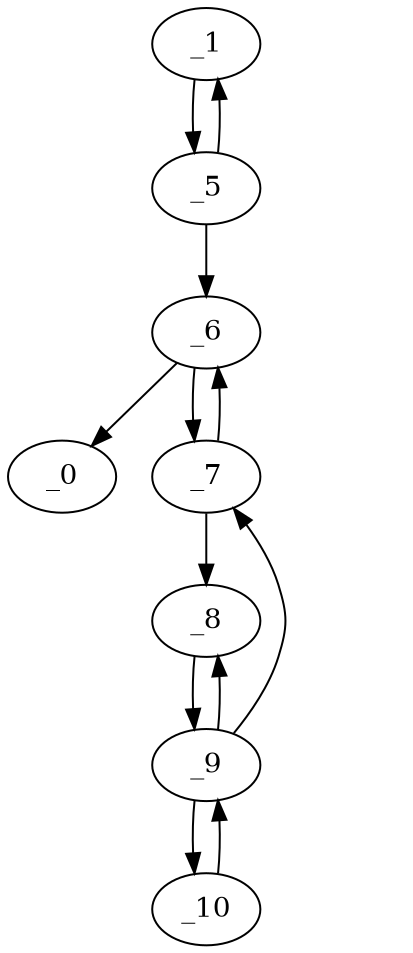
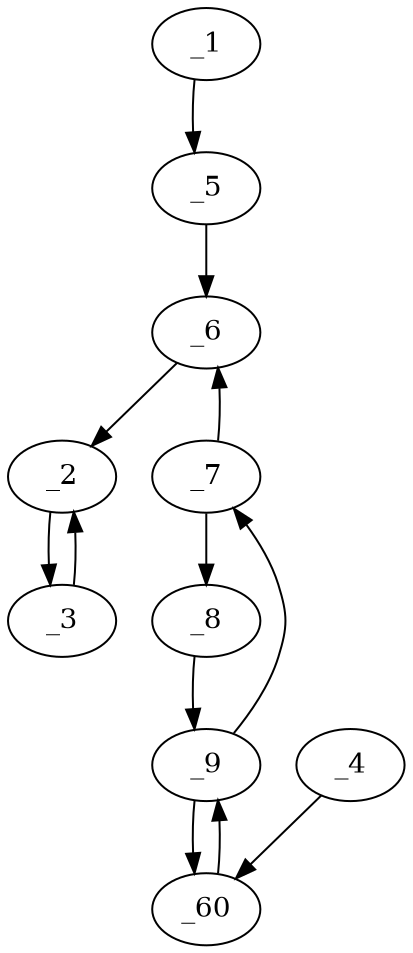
edge "_5" -> "_1": removed
edge "_6" -> "_7": removed
node "_0": label "_0" -> "_2"
node "_3": added
edge "_9" -> "_8": removed
node "_4": added
node "_10": label "_10" -> "_60"
